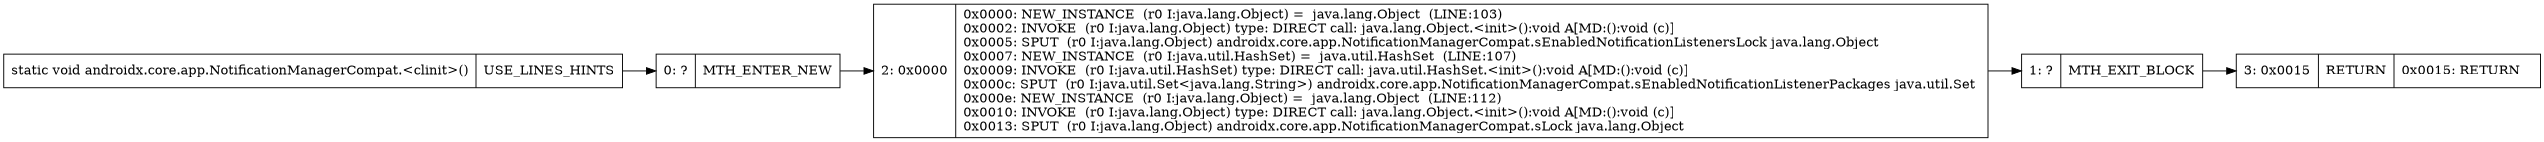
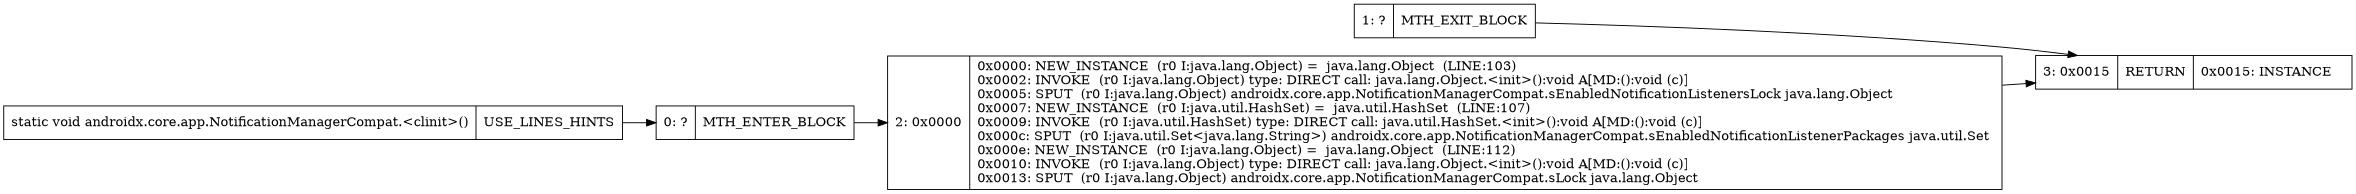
node "0: ?": text "MTH_ENTER_NEW" -> "MTH_ENTER_BLOCK"
node "3: 0x0015": text "0x0015: RETURN" -> "0x0015: INSTANCE"
edge "2: 0x0000" -> "1: ?": now "2: 0x0000" -> "3: 0x0015"
